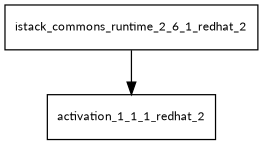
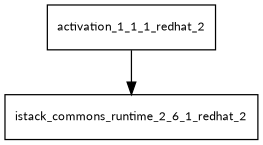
edge "istack_commons_runtime_2_6_1_redhat_2" -> "activation_1_1_1_redhat_2": reversed
